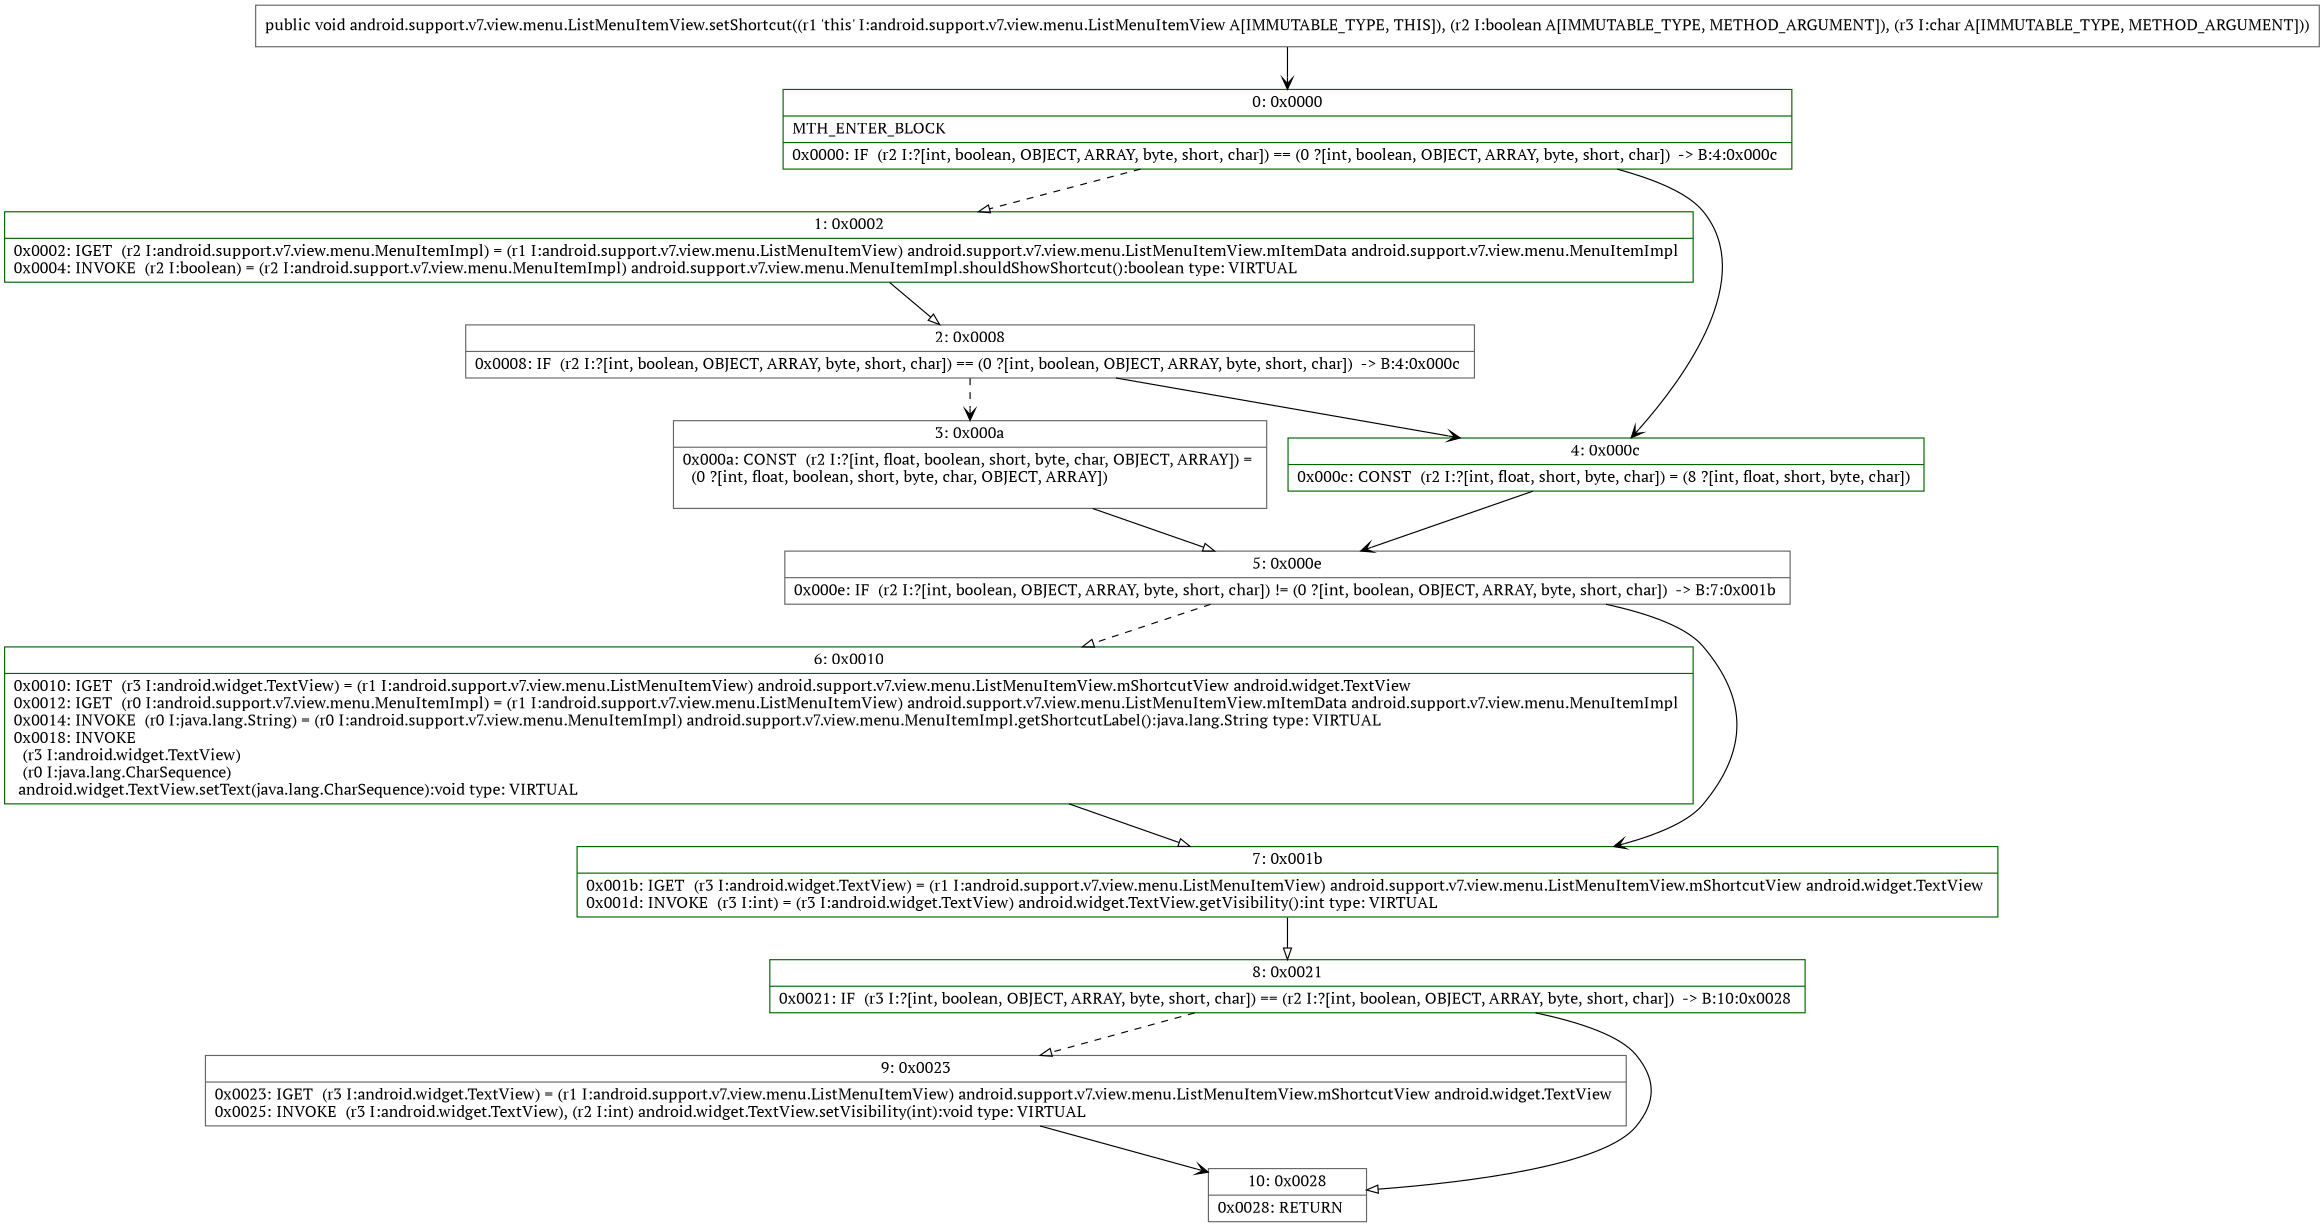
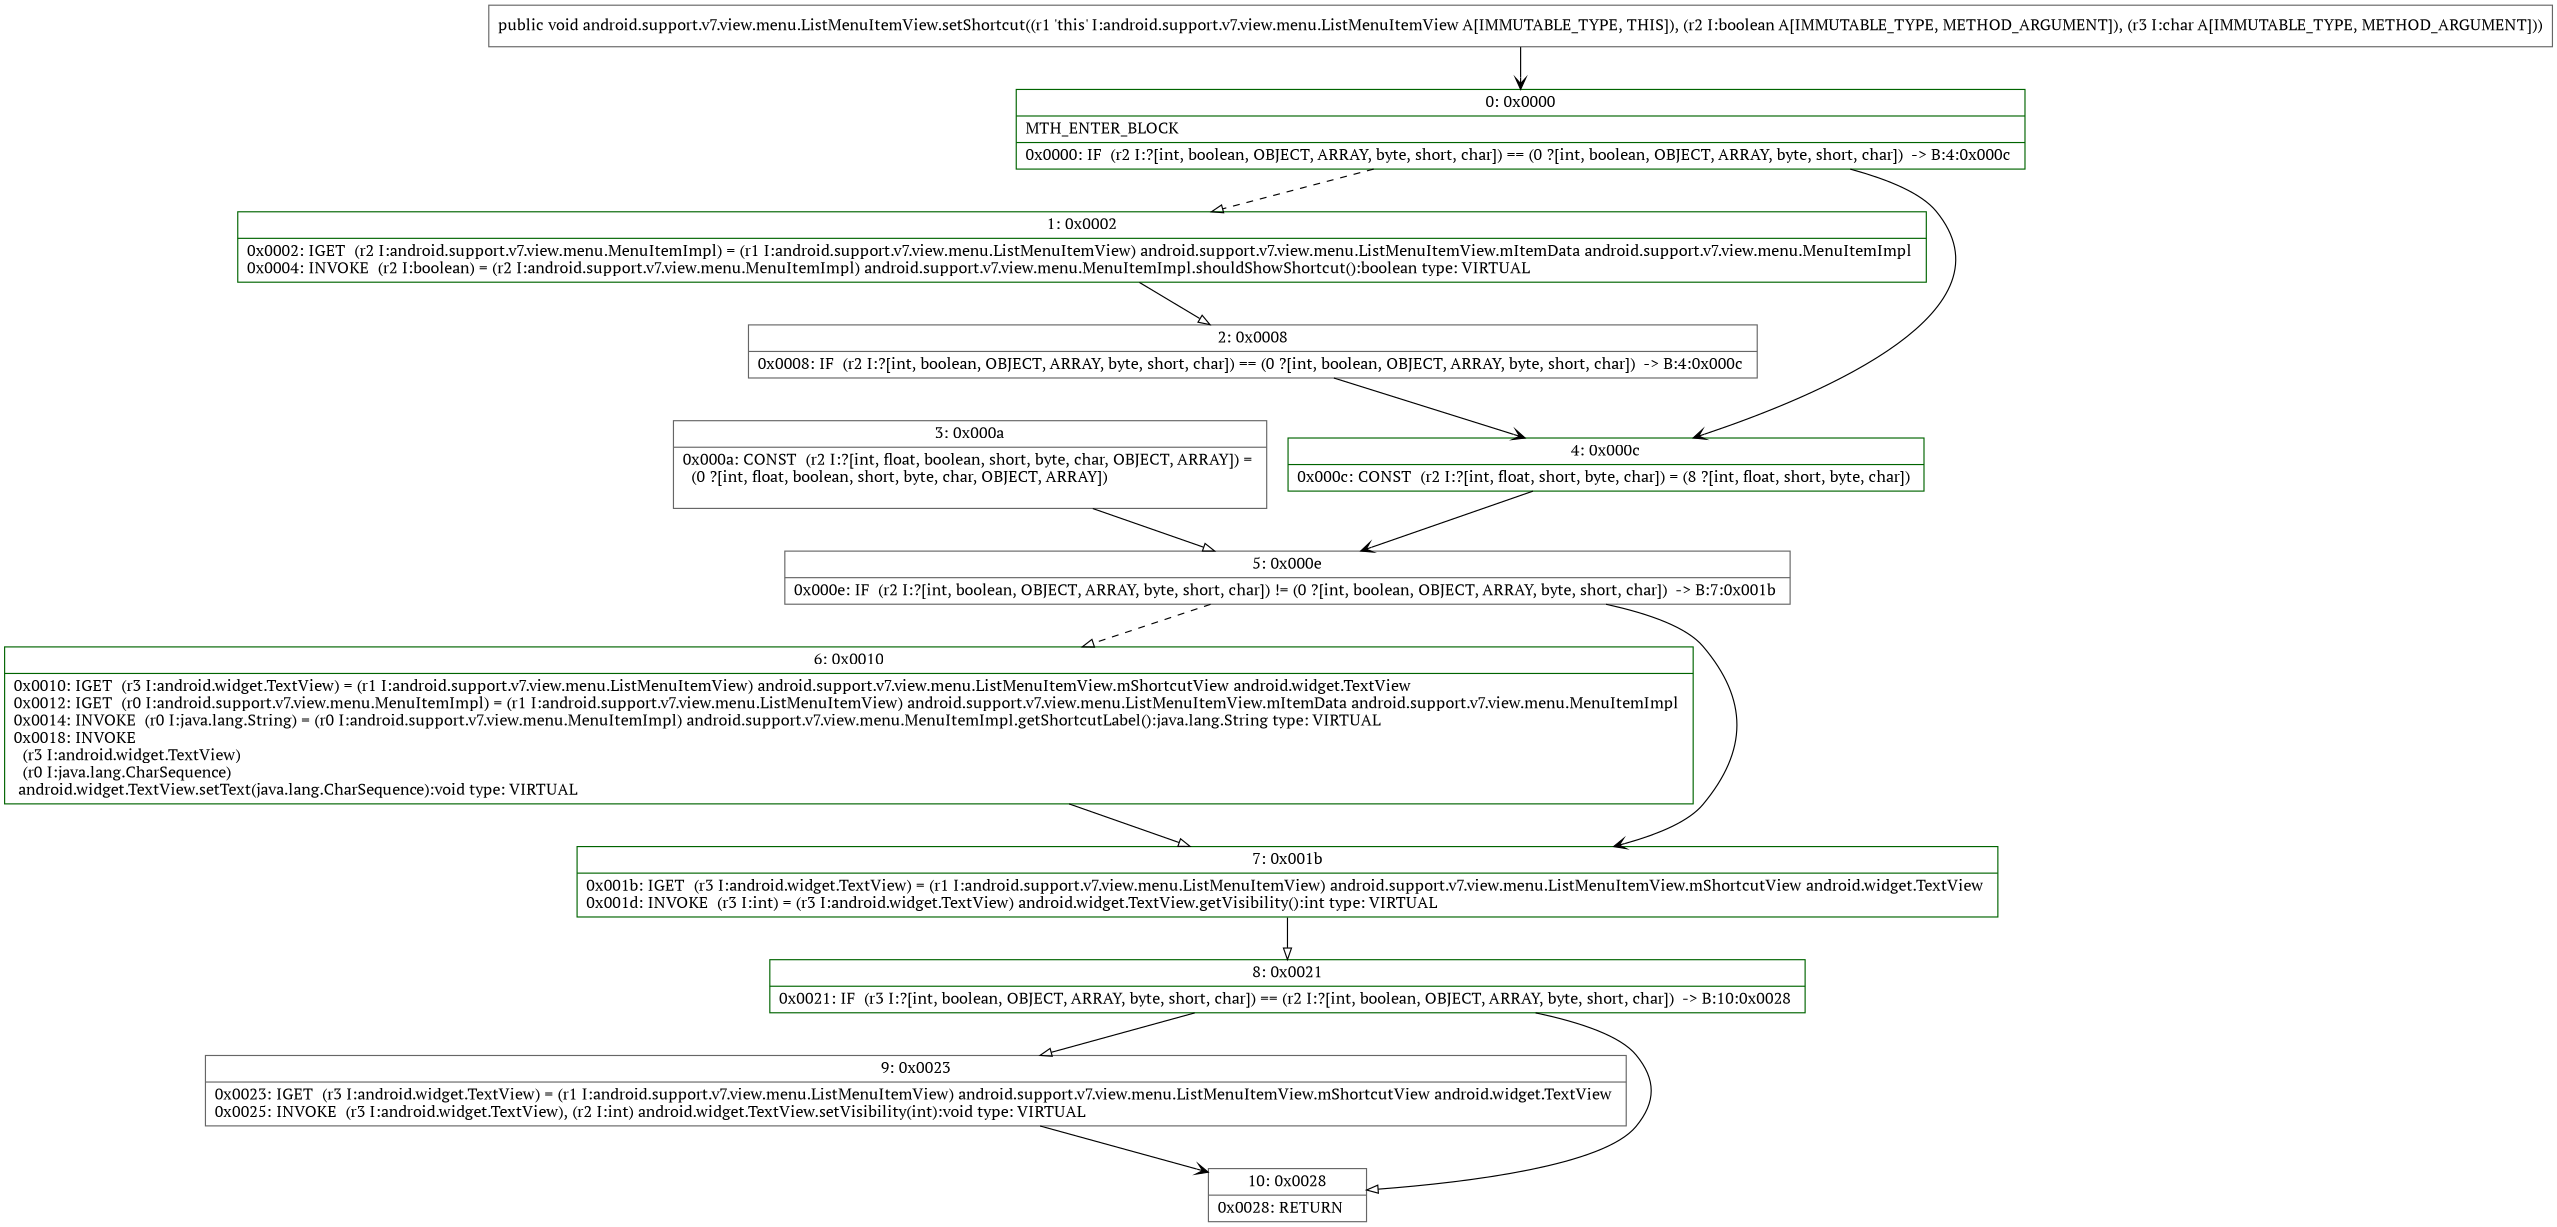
edge "2: 0x0008" -> "3: 0x000a": removed
edge "8: 0x0021" -> "9: 0x0023": style dashed -> solid
